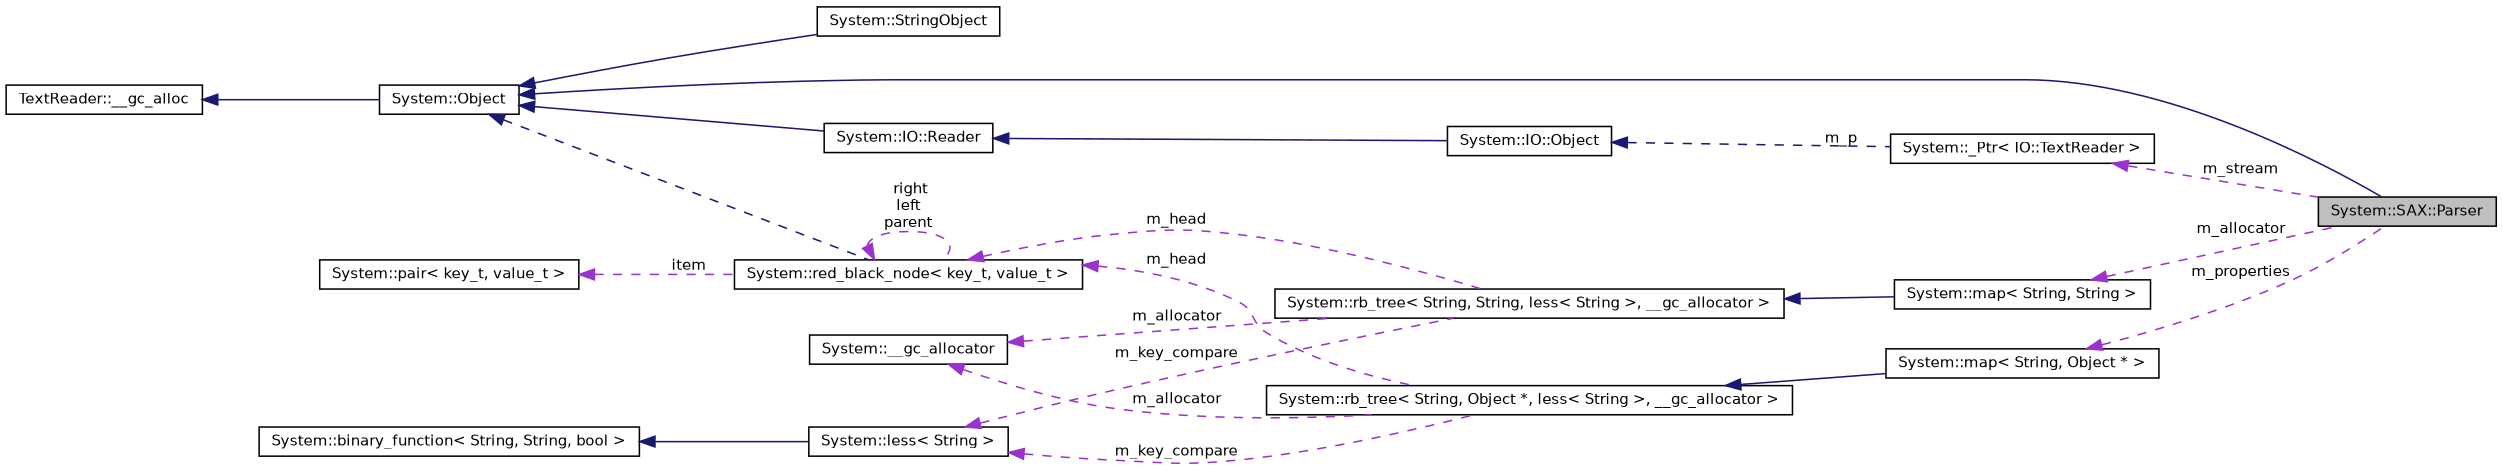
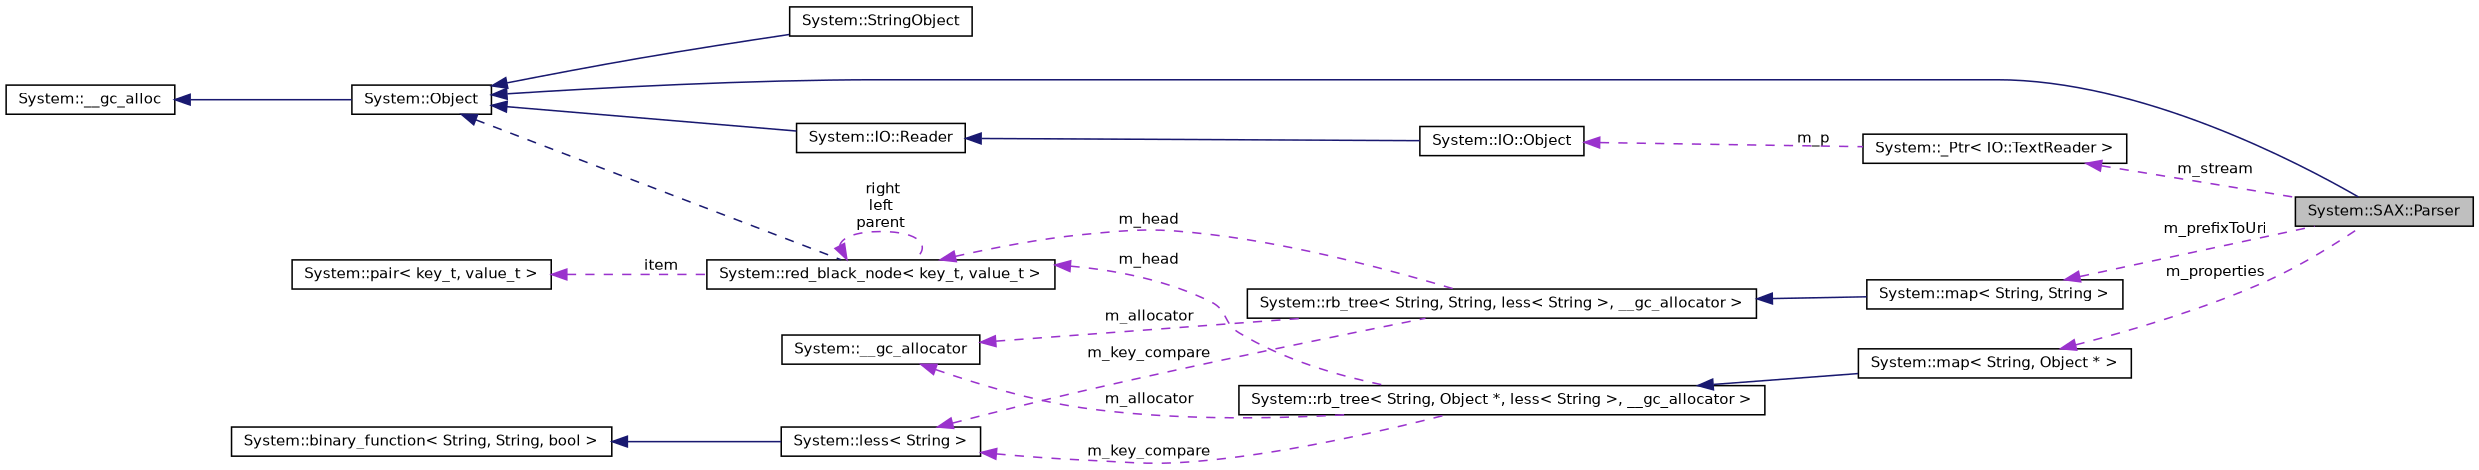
node "TextReader::__gc_alloc": label "TextReader::__gc_alloc" -> "System::__gc_alloc"
edge "System::_Ptr< IO::TextReader >" -> "System::IO::Object": color midnightblue -> darkorchid3
edge "System::SAX::Parser" -> "System::map< String, String >": label " m_allocator" -> " m_prefixToUri"
